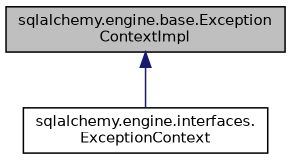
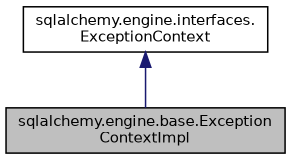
edge "sqlalchemy.engine.interfaces. ExceptionContext" -> "sqlalchemy.engine.base.Exception ContextImpl": reversed
